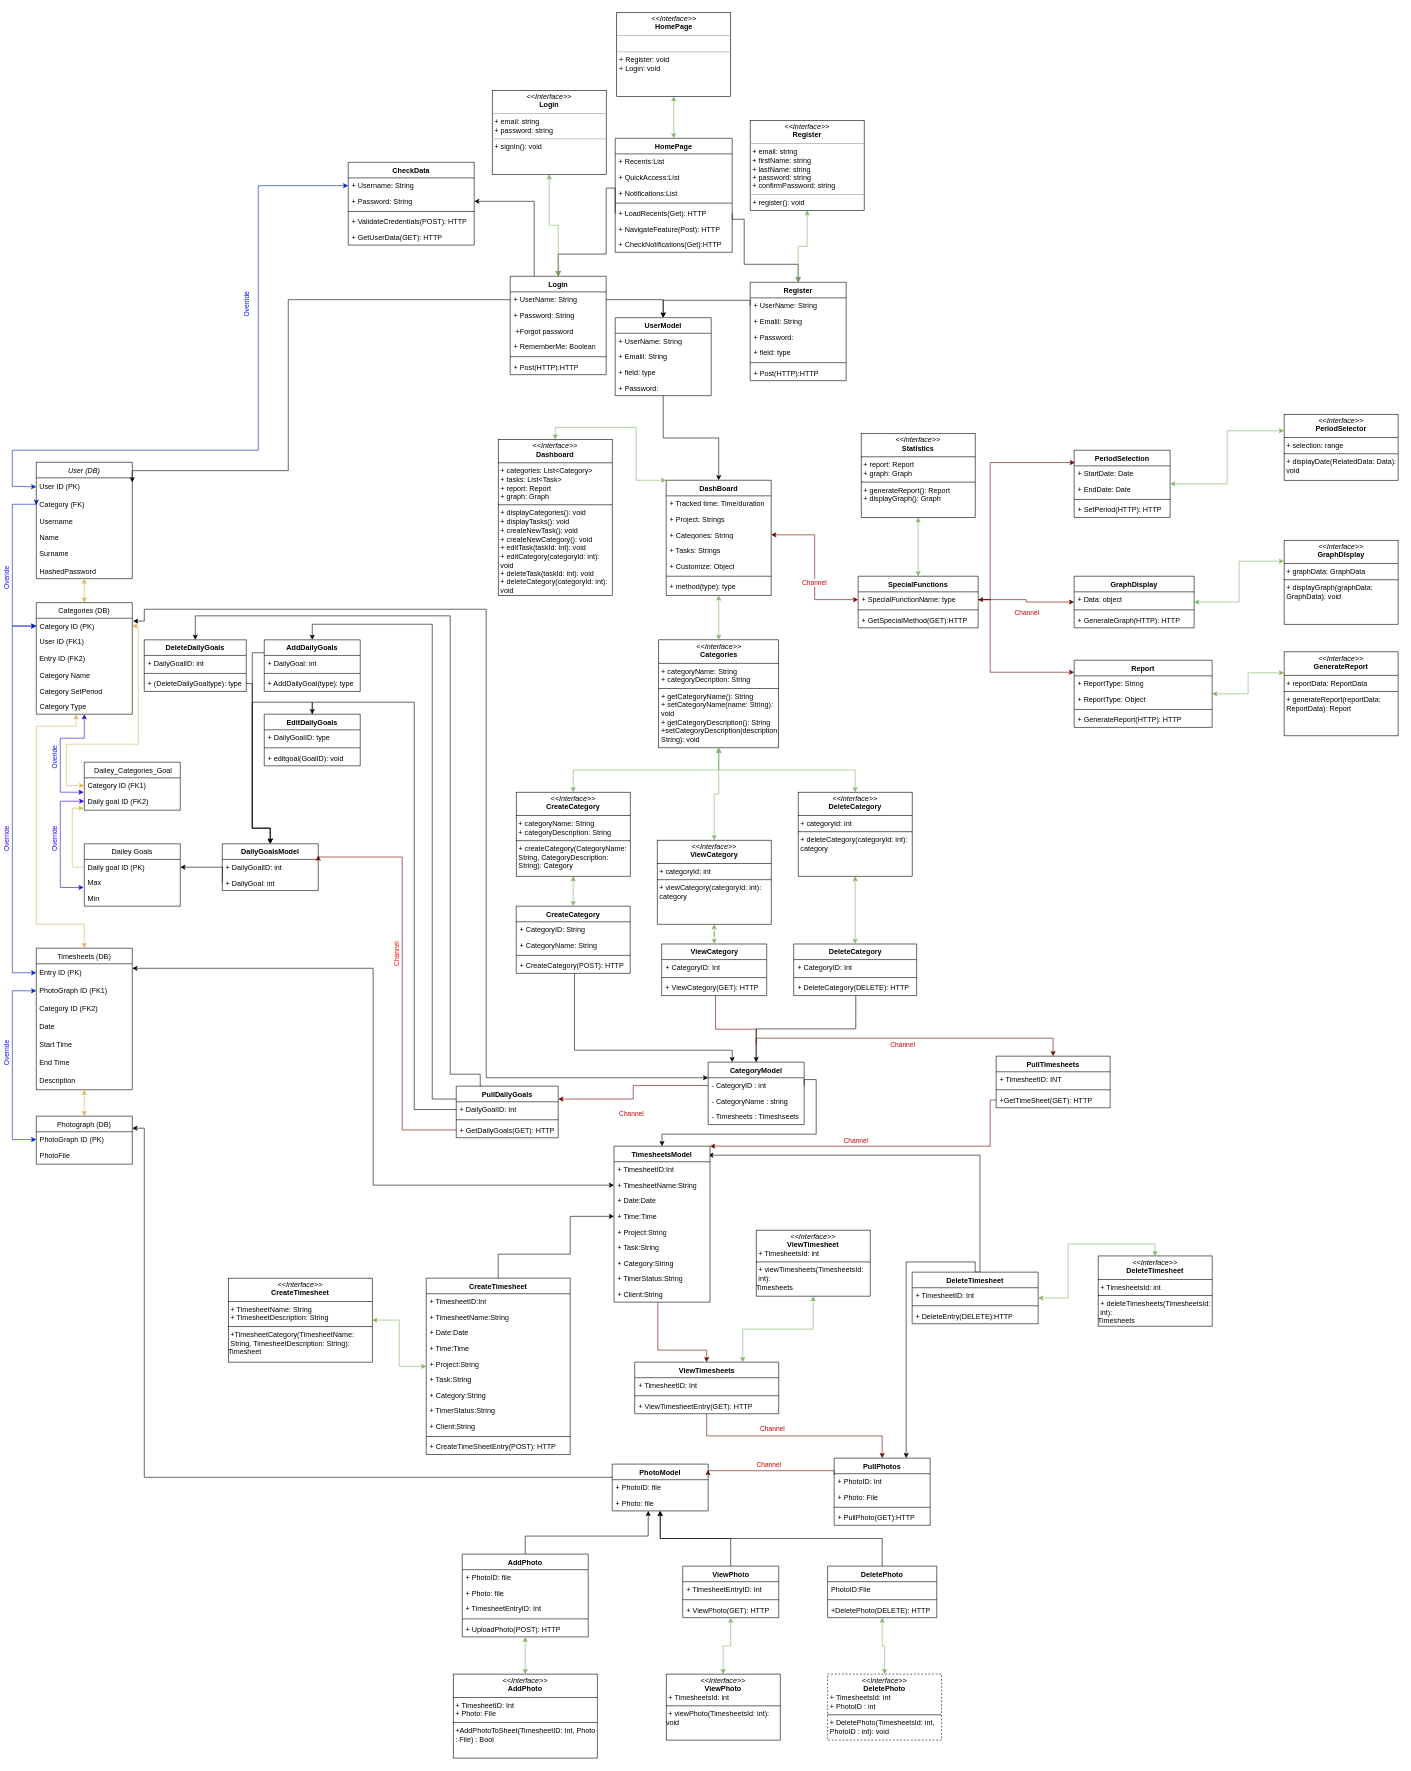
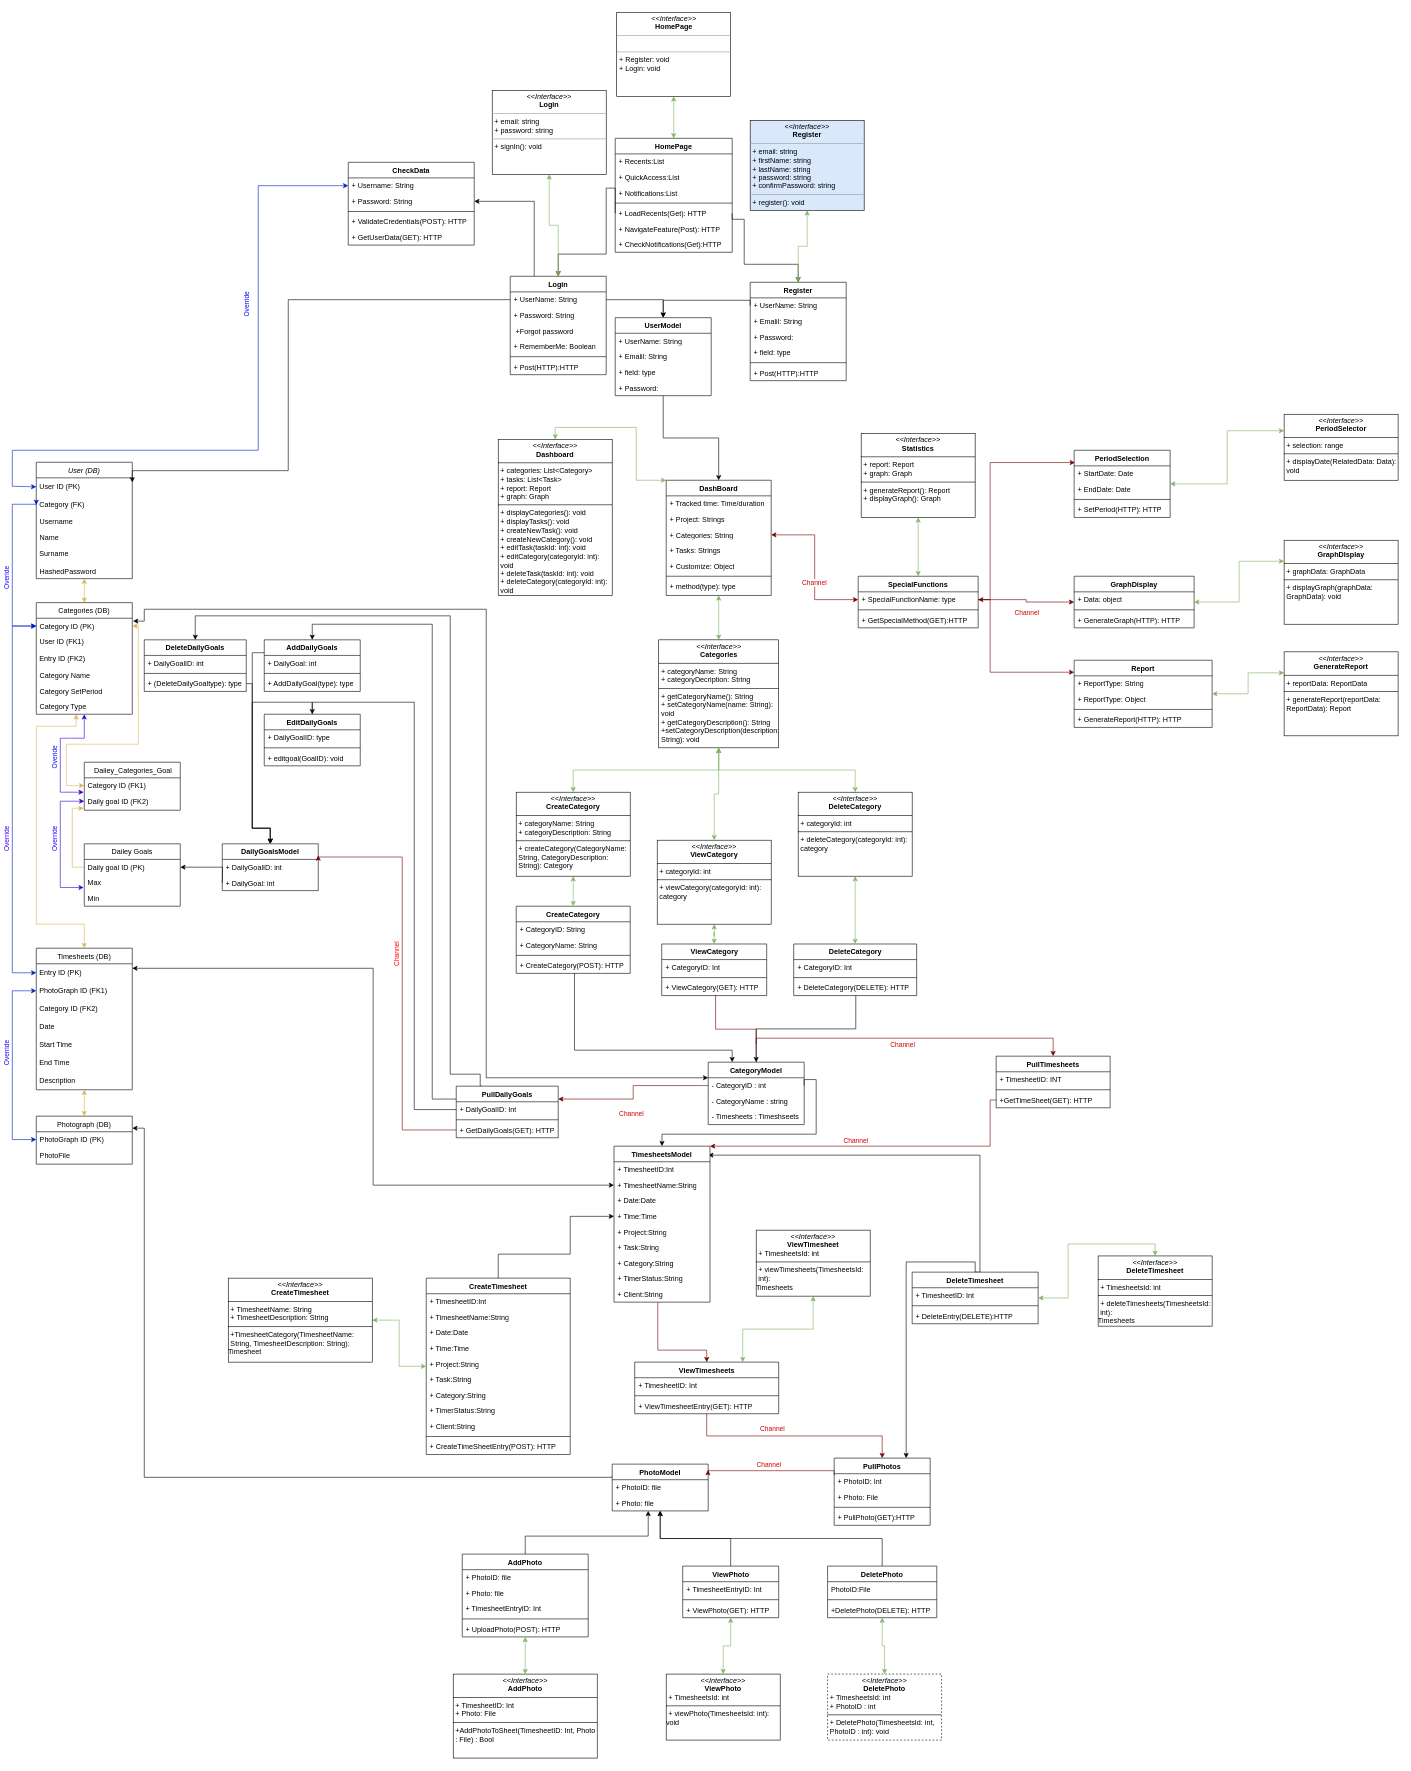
node "<<Interface>> Register + email: string + firstName: string + lastName: string + password: string + confirmPassword: string + register(): void": fillcolor #ffffff -> #dae8fc
